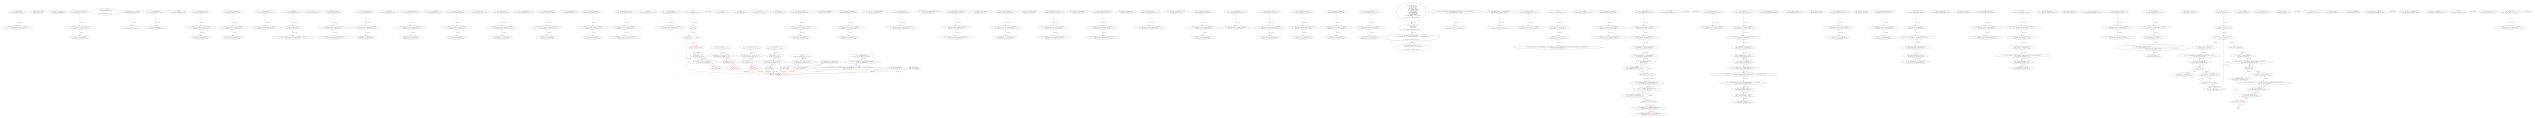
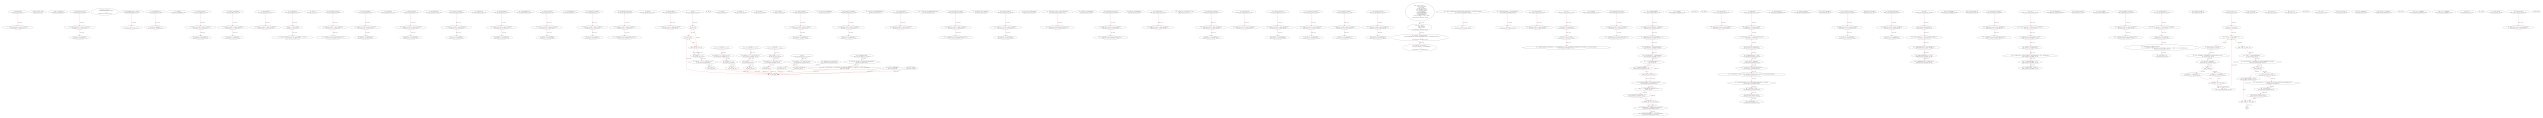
node "143_ withdrawAll_txorigin10 1005-function_definition-144-147": removed
